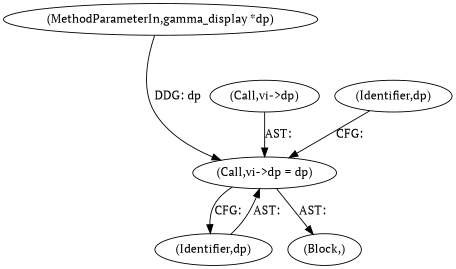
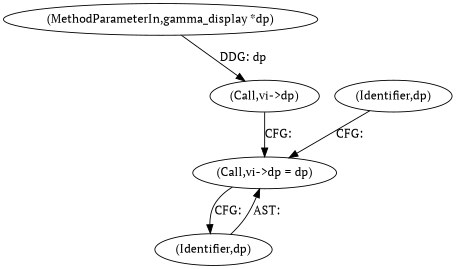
edge "(MethodParameterIn,gamma_display *dp)" -> "(Call,vi->dp = dp)": now "(MethodParameterIn,gamma_display *dp)" -> "(Call,vi->dp)"
edge "(Call,vi->dp)" -> "(Call,vi->dp = dp)": label "AST: " -> "CFG: "
node "(Block,)": removed
